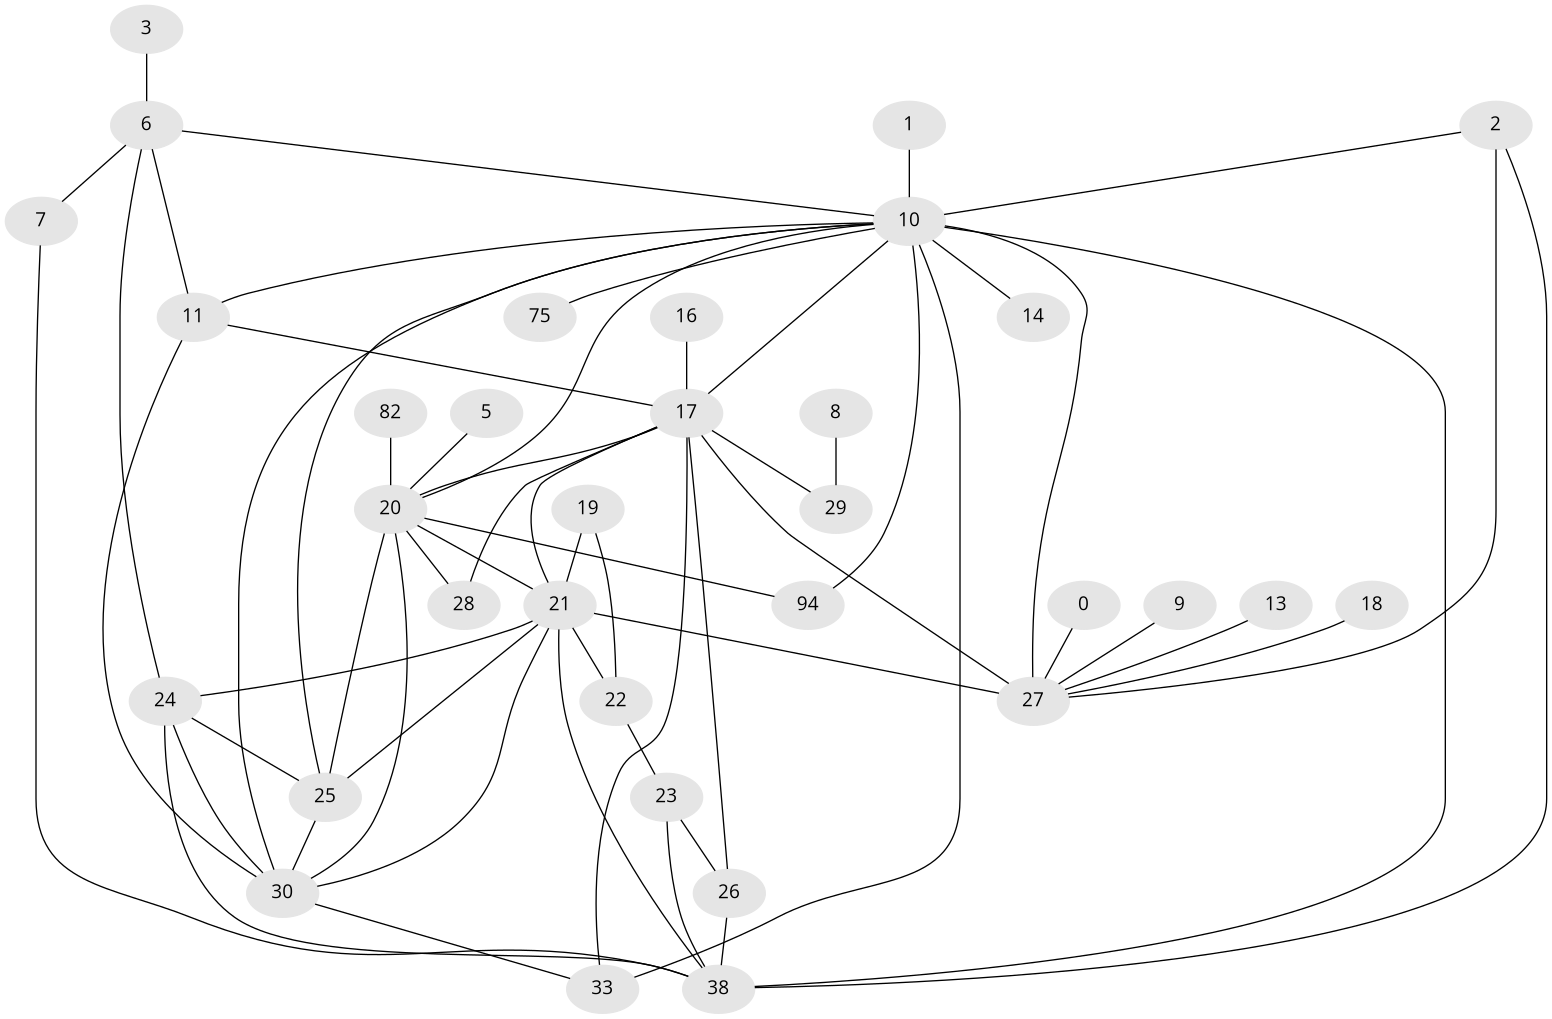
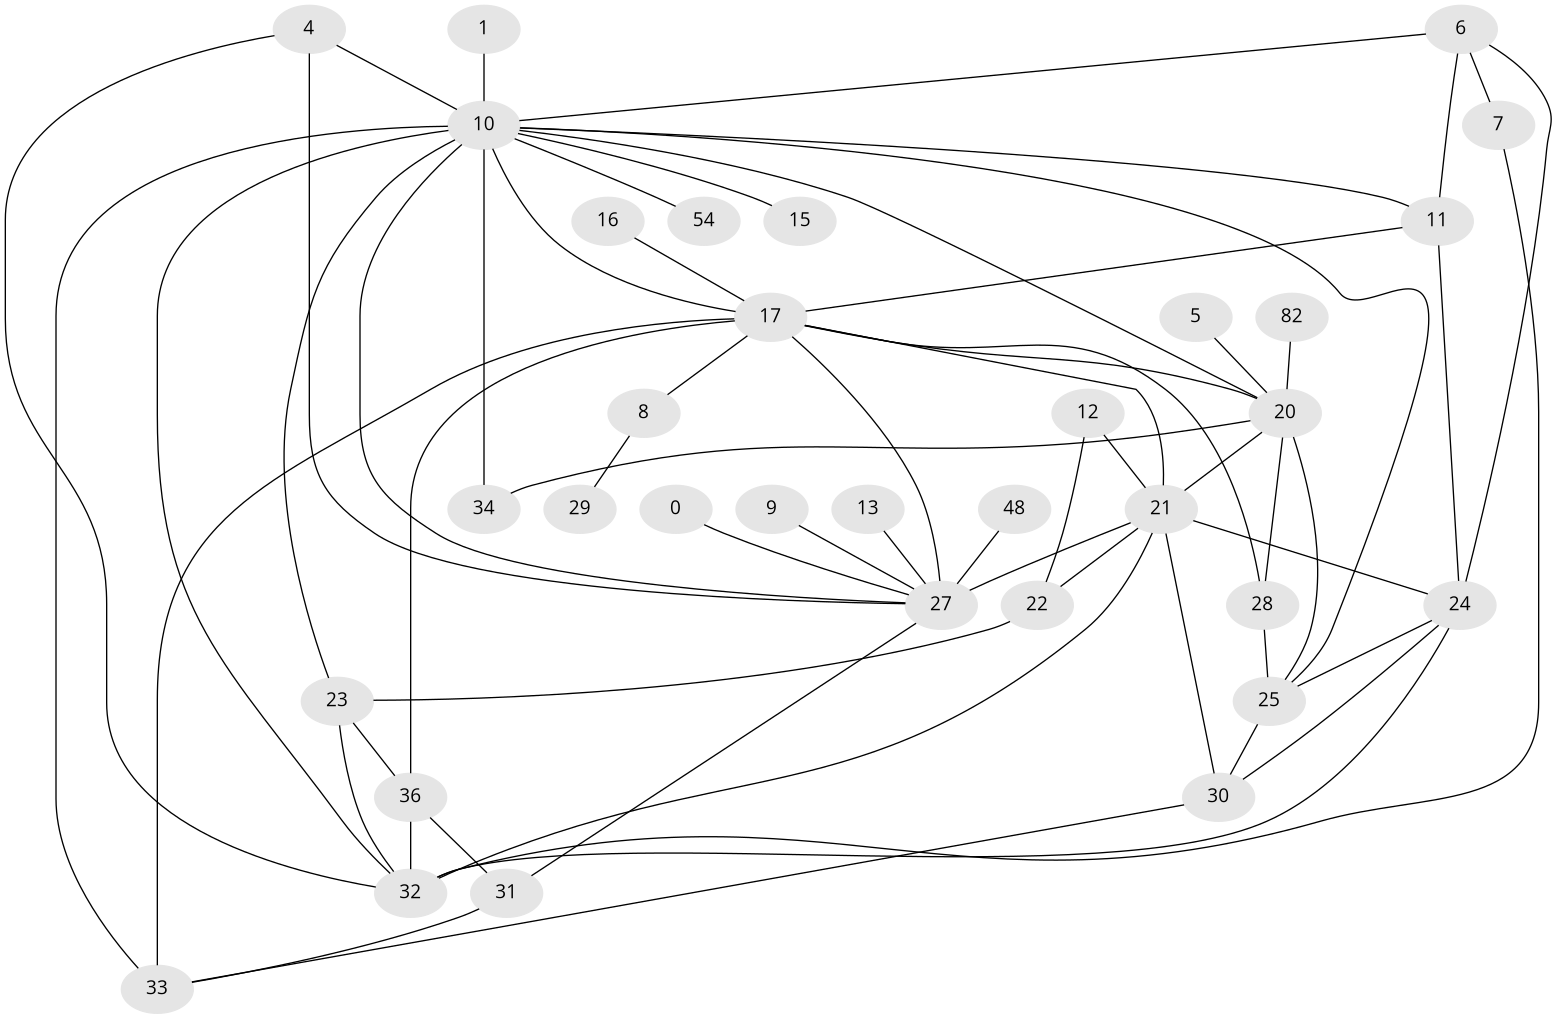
node "3": removed
node "2": label "2" -> "4"
node "75": label "75" -> "15"
node "14": label "14" -> "54"
edge "10" -- "30": now "10" -- "23"
edge "17" -- "29": now "17" -- "8"
node "19": label "19" -> "12"
node "94": label "94" -> "34"
node "18": label "18" -> "48"
edge "11" -- "30": now "11" -- "24"
edge "21" -- "25": now "28" -- "25"
edge "20" -- "30": removed
node "31": added
node "26": label "26" -> "36"
node "38": label "38" -> "32"
